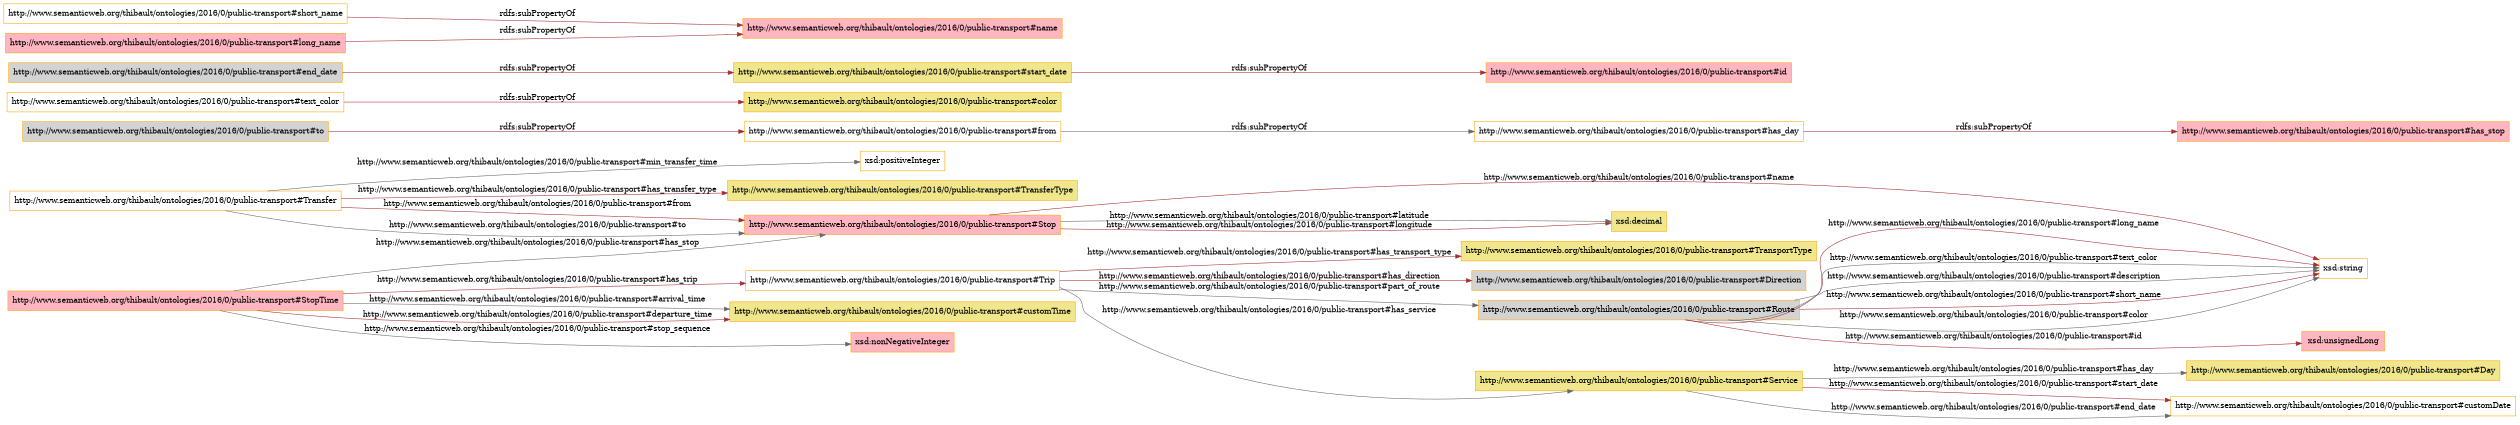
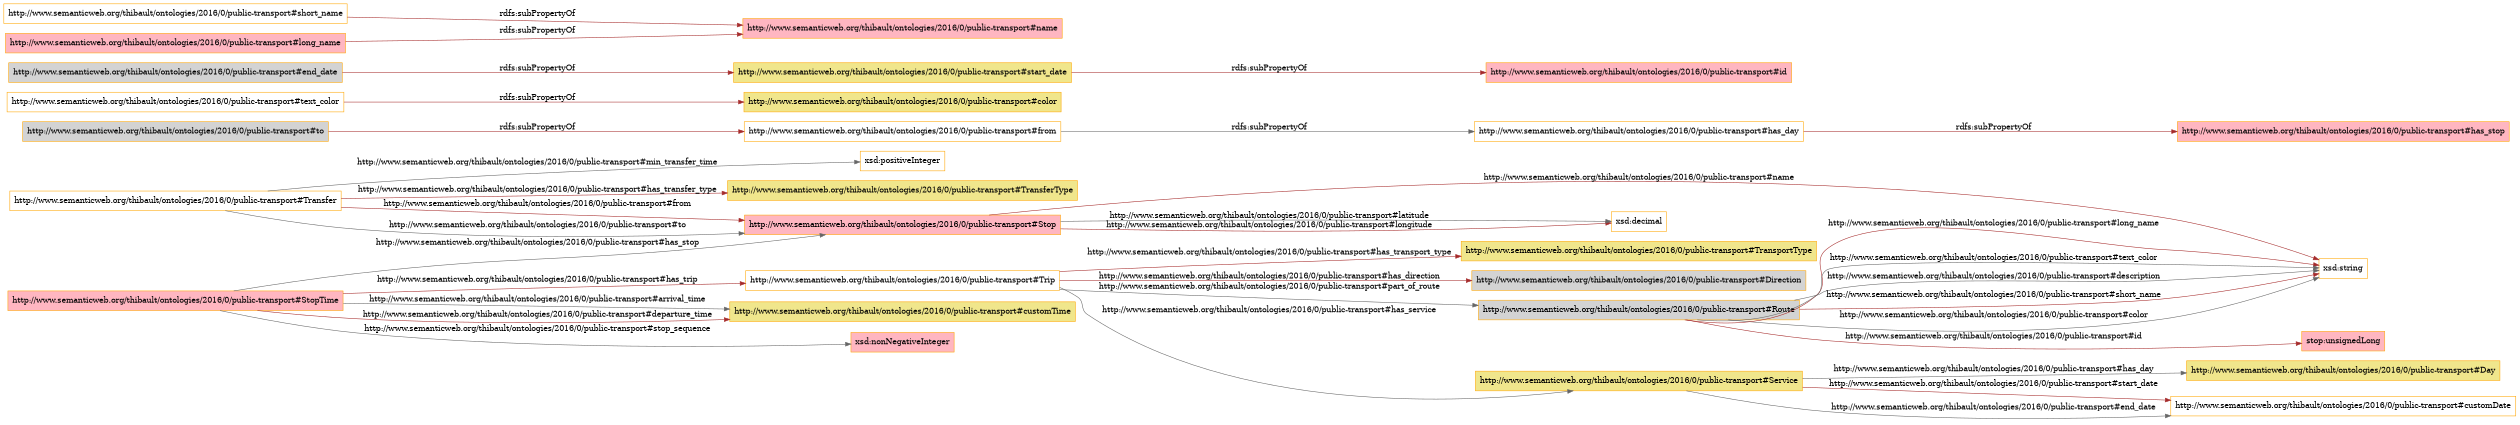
node "xsd:decimal": fillcolor khaki -> white
node "xsd:unsignedLong": label "xsd:unsignedLong" -> "stop:unsignedLong"
